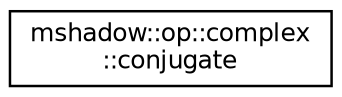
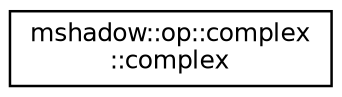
node "mshadow::op::complex ::conjugate": label "mshadow::op::complex ::conjugate" -> "mshadow::op::complex ::complex"
